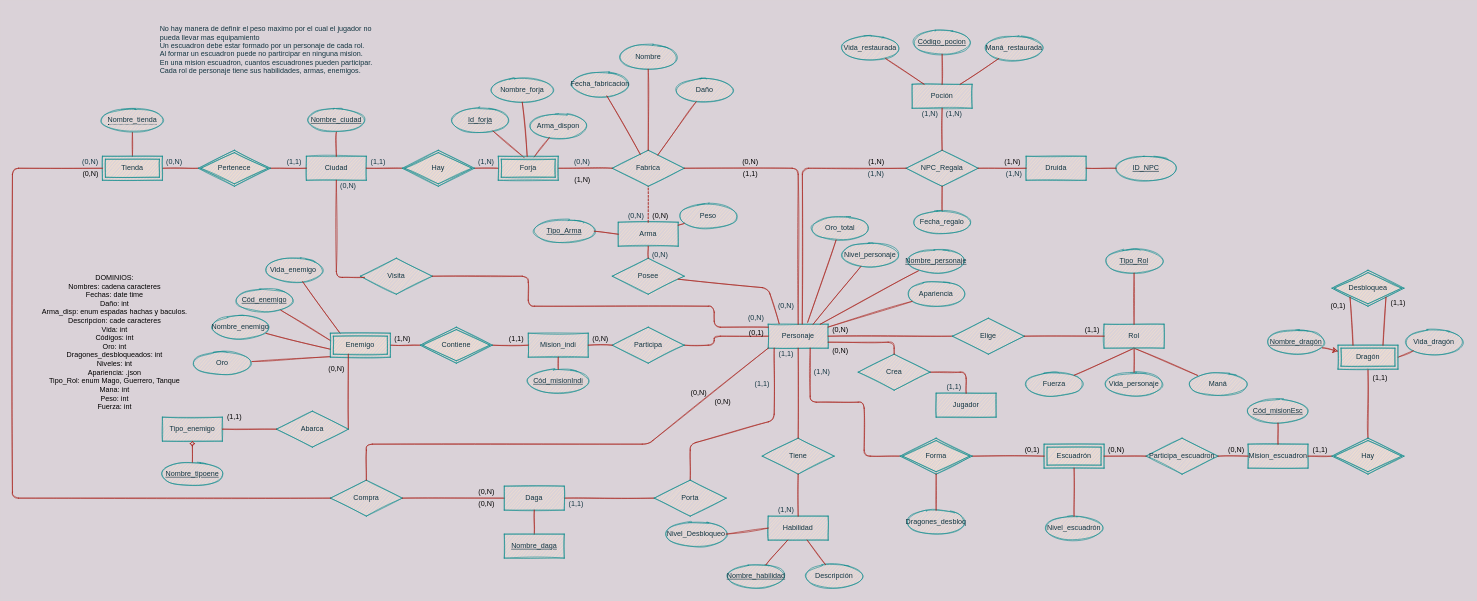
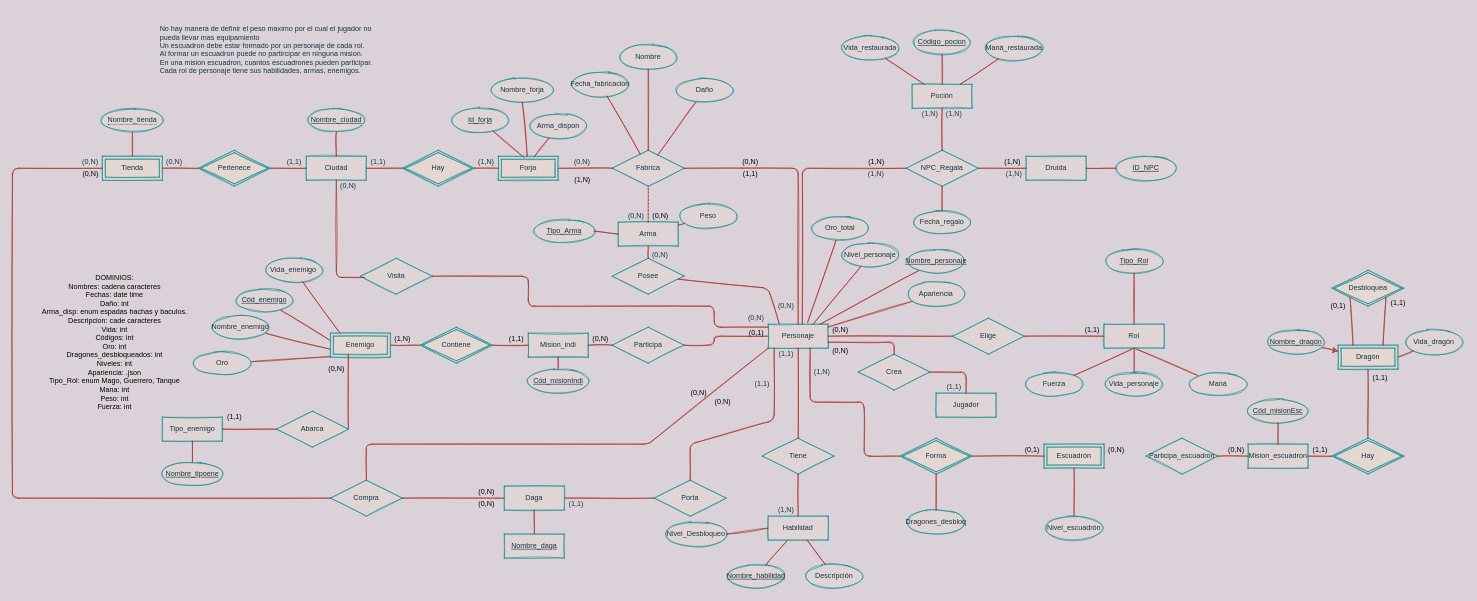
edge "Nombre_tipoene" -> "Tipo_enemigo": arrowhead diamond -> none
edge "Escuadrón" -- "Participa_escuadron": removed
